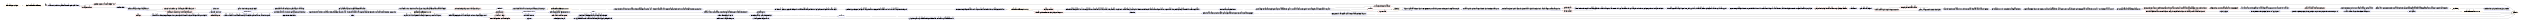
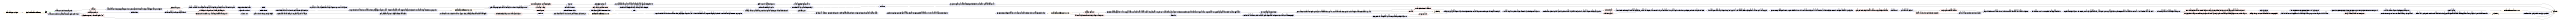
node "Yıldızlar, onlarla büyük ve soğuk olduğu için sönmezler.": label "Yıldızlar, onlarla büyük ve soğuk olduğu için sönmezler." -> "Yıldızlar, uzay büyük ve soğuk olduğu için sönmezler."
node "Orada mısın? Seninle konuşmam gerek.": added
